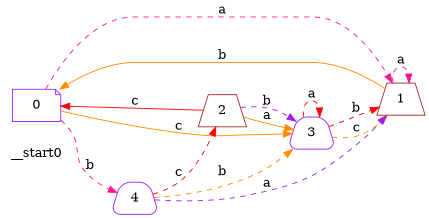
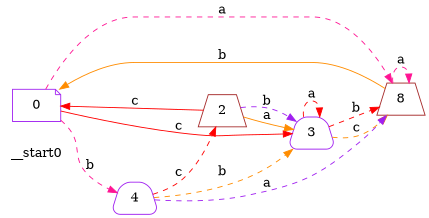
node "1": label "1" -> "8"
edge "0" -> "3": color darkorange -> red
